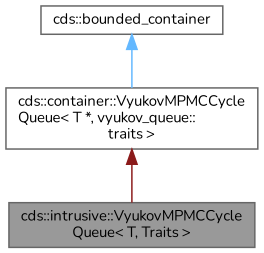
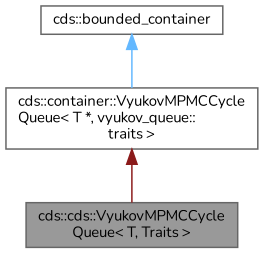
node "cds::intrusive::VyukovMPMCCycle Queue< T, Traits >": label "cds::intrusive::VyukovMPMCCycle Queue< T, Traits >" -> "cds::cds::VyukovMPMCCycle Queue< T, Traits >"
